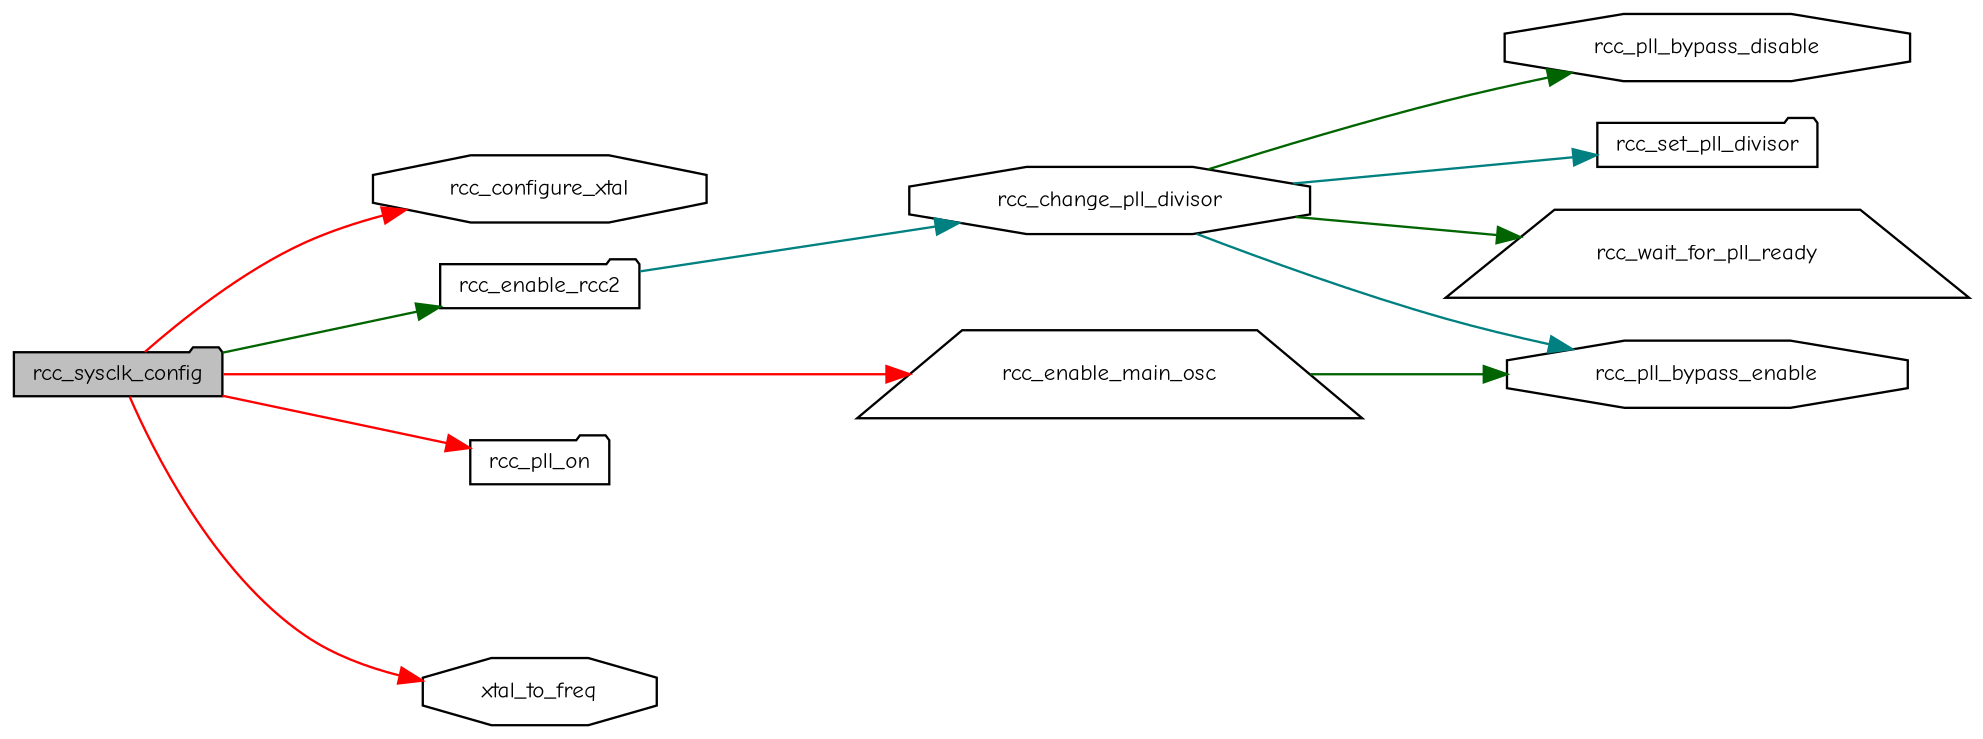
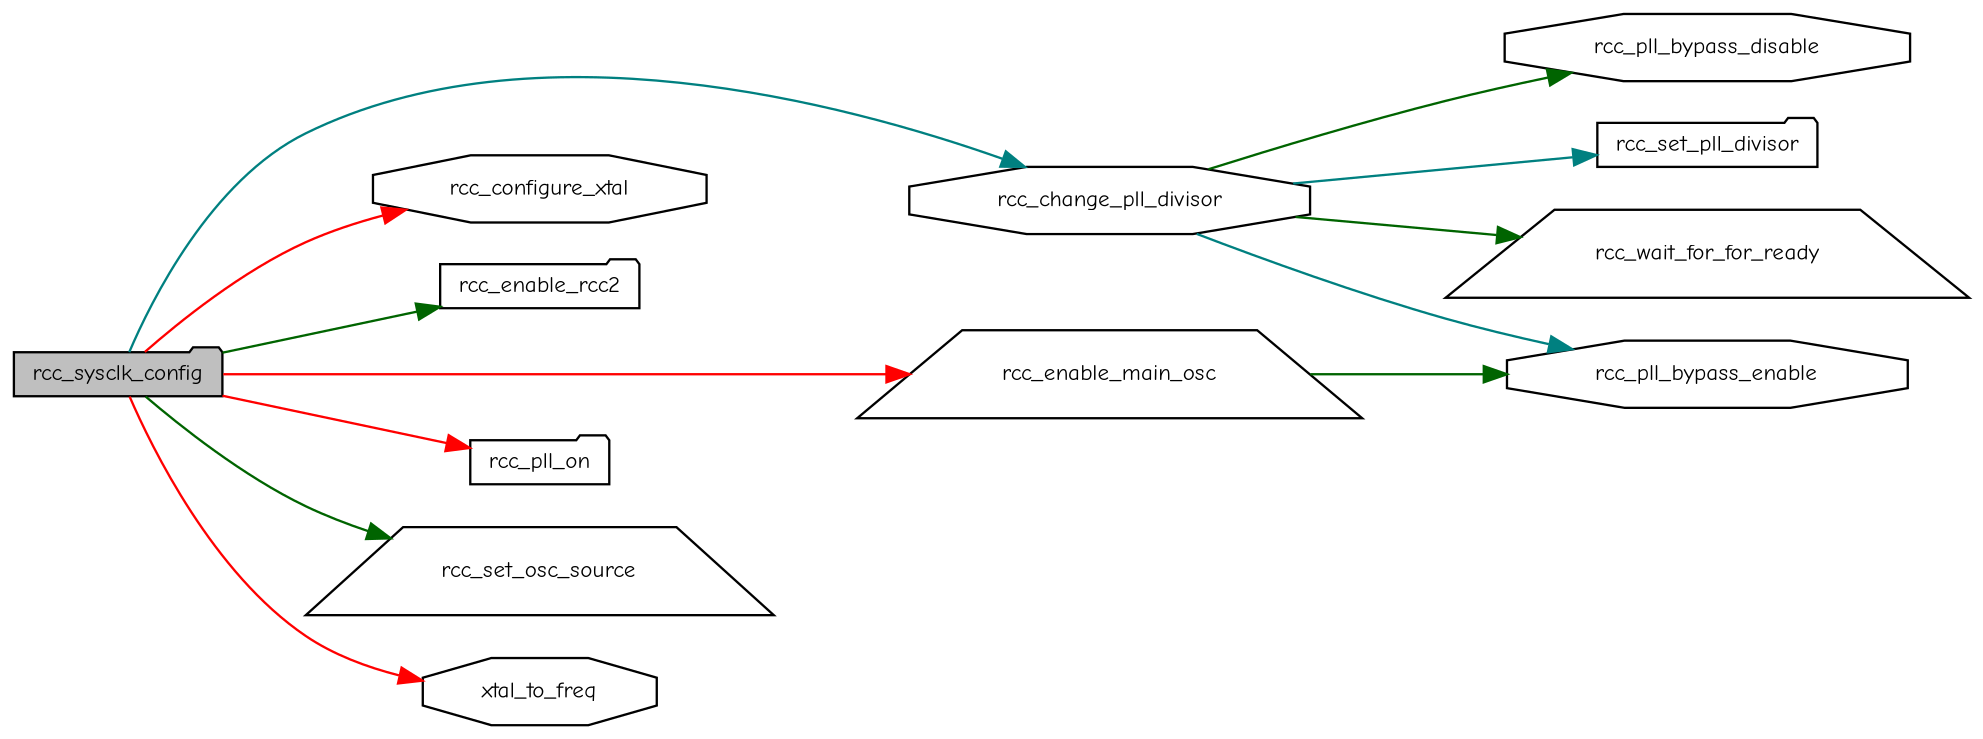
edge "rcc_enable_rcc2" -> "rcc_change_pll_divisor": now "rcc_sysclk_config" -> "rcc_change_pll_divisor"
node "rcc_wait_for_pll_ready": label "rcc_wait_for_pll_ready" -> "rcc_wait_for_for_ready"
node "rcc_set_osc_source": added
